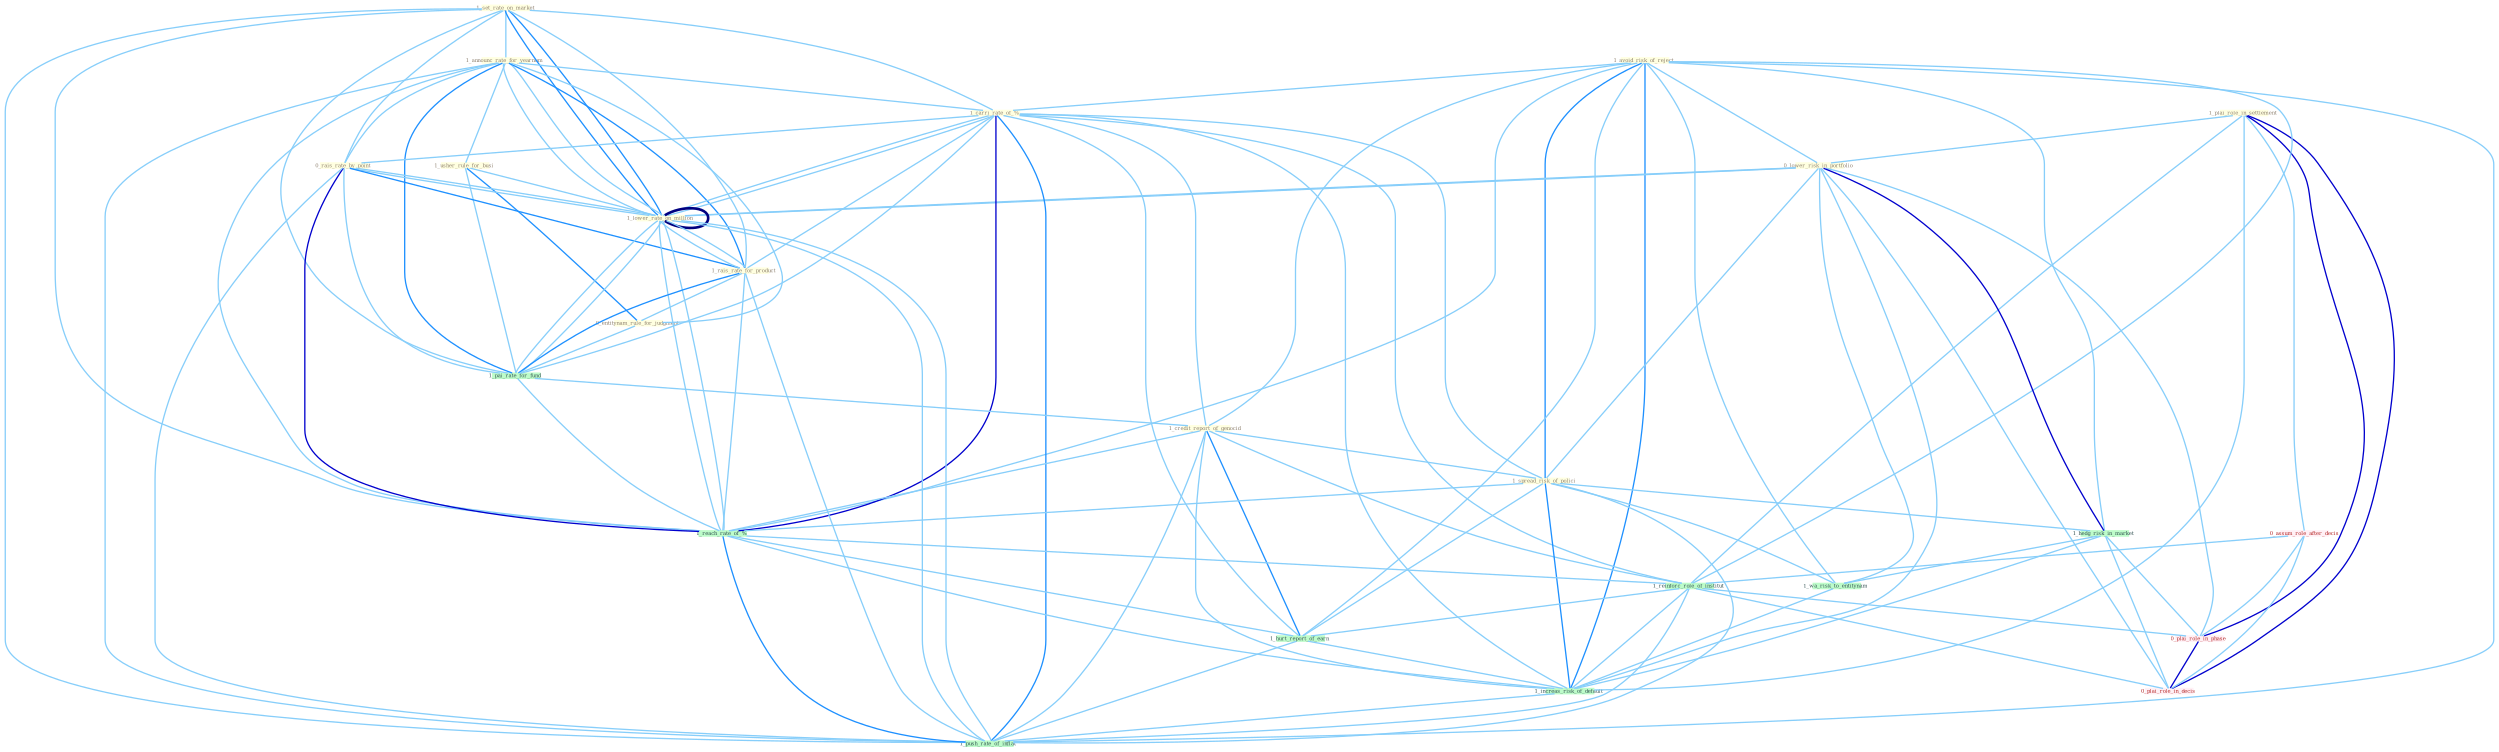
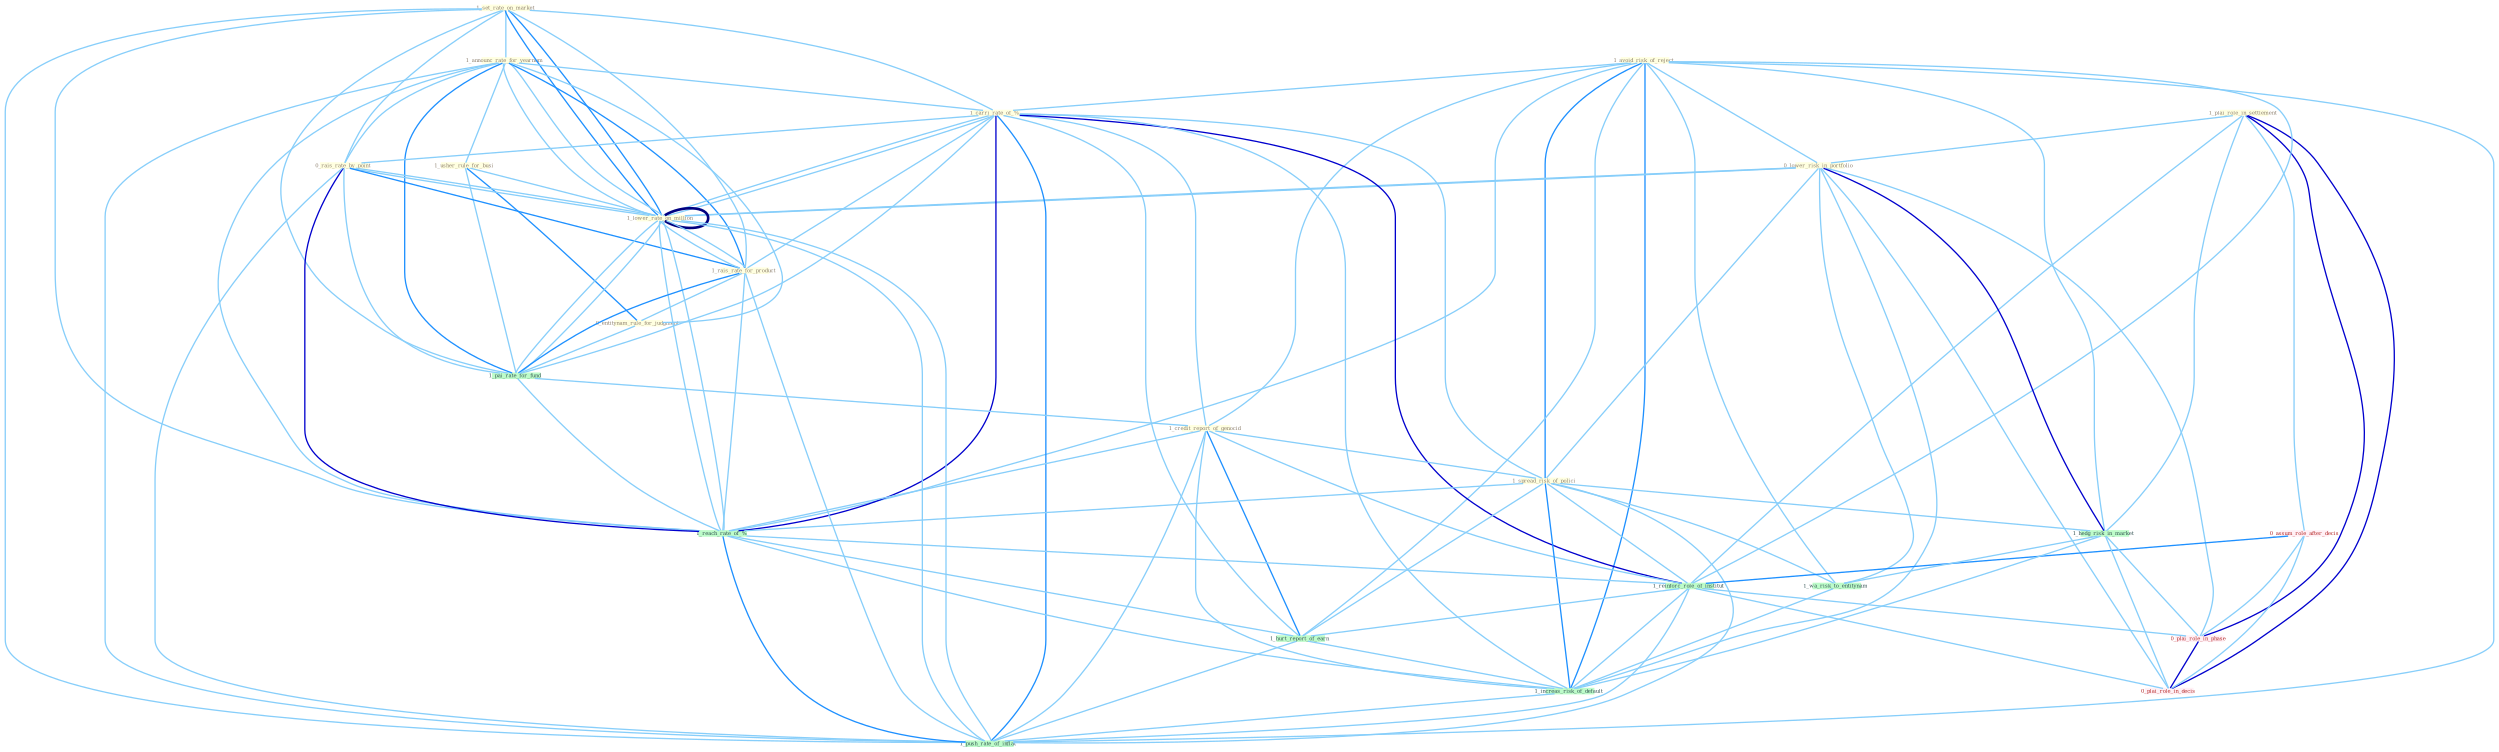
edge "1_carri_rate_of_%" -- "1_reinforc_role_of_institut": color #87cefa -> #0000cd
edge "1_spread_risk_of_polici" -- "1_reinforc_role_of_institut": added
edge "0_assum_role_after_decis" -- "1_reinforc_role_of_institut": color #87cefa -> #1e90ff
edge "1_plai_role_in_settlement" -- "1_increas_risk_of_default": now "1_plai_role_in_settlement" -- "1_hedg_risk_in_market"
